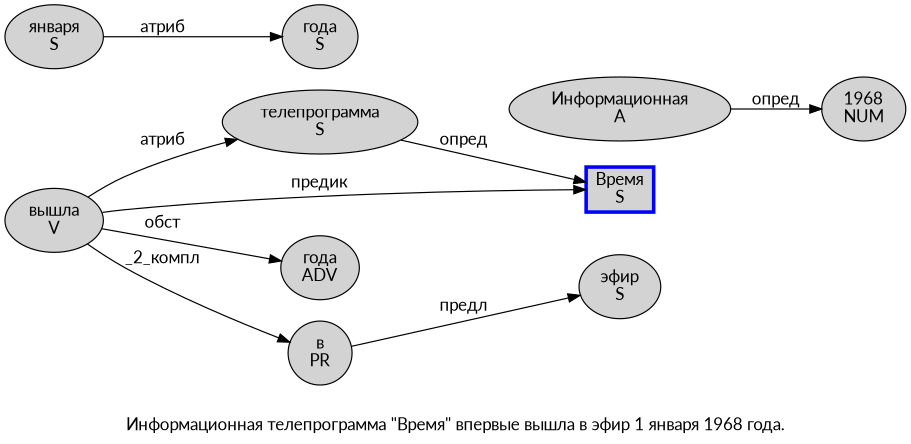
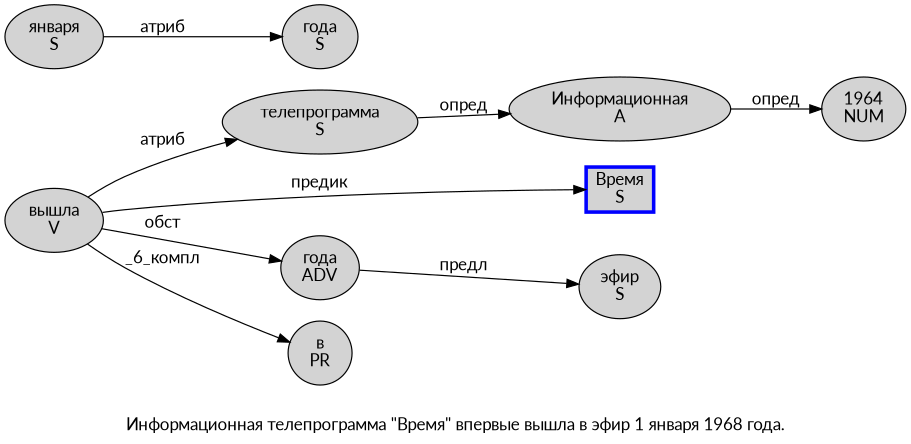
node "1968 NUM": label "1968 NUM" -> "1964 NUM"
edge "телепрограмма S" -> "Время S": now "телепрограмма S" -> "Информационная A"
edge "вышла V" -> "в PR": label "_2_компл" -> "_6_компл"
edge "в PR" -> "эфир S": now "года ADV" -> "эфир S"
